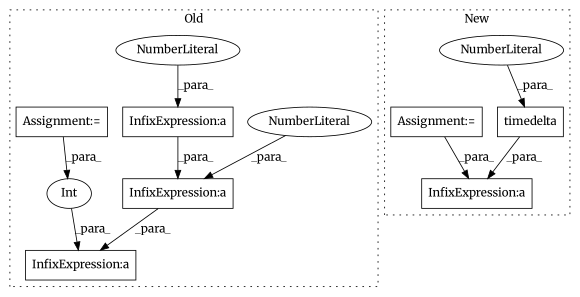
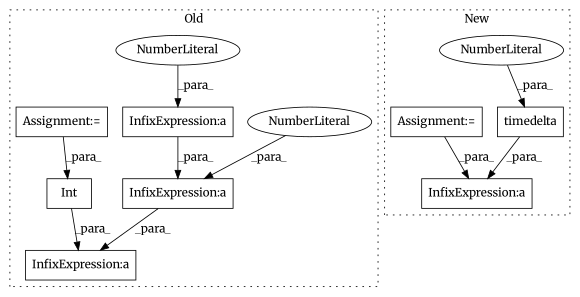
node "Int": shape ellipse -> box
